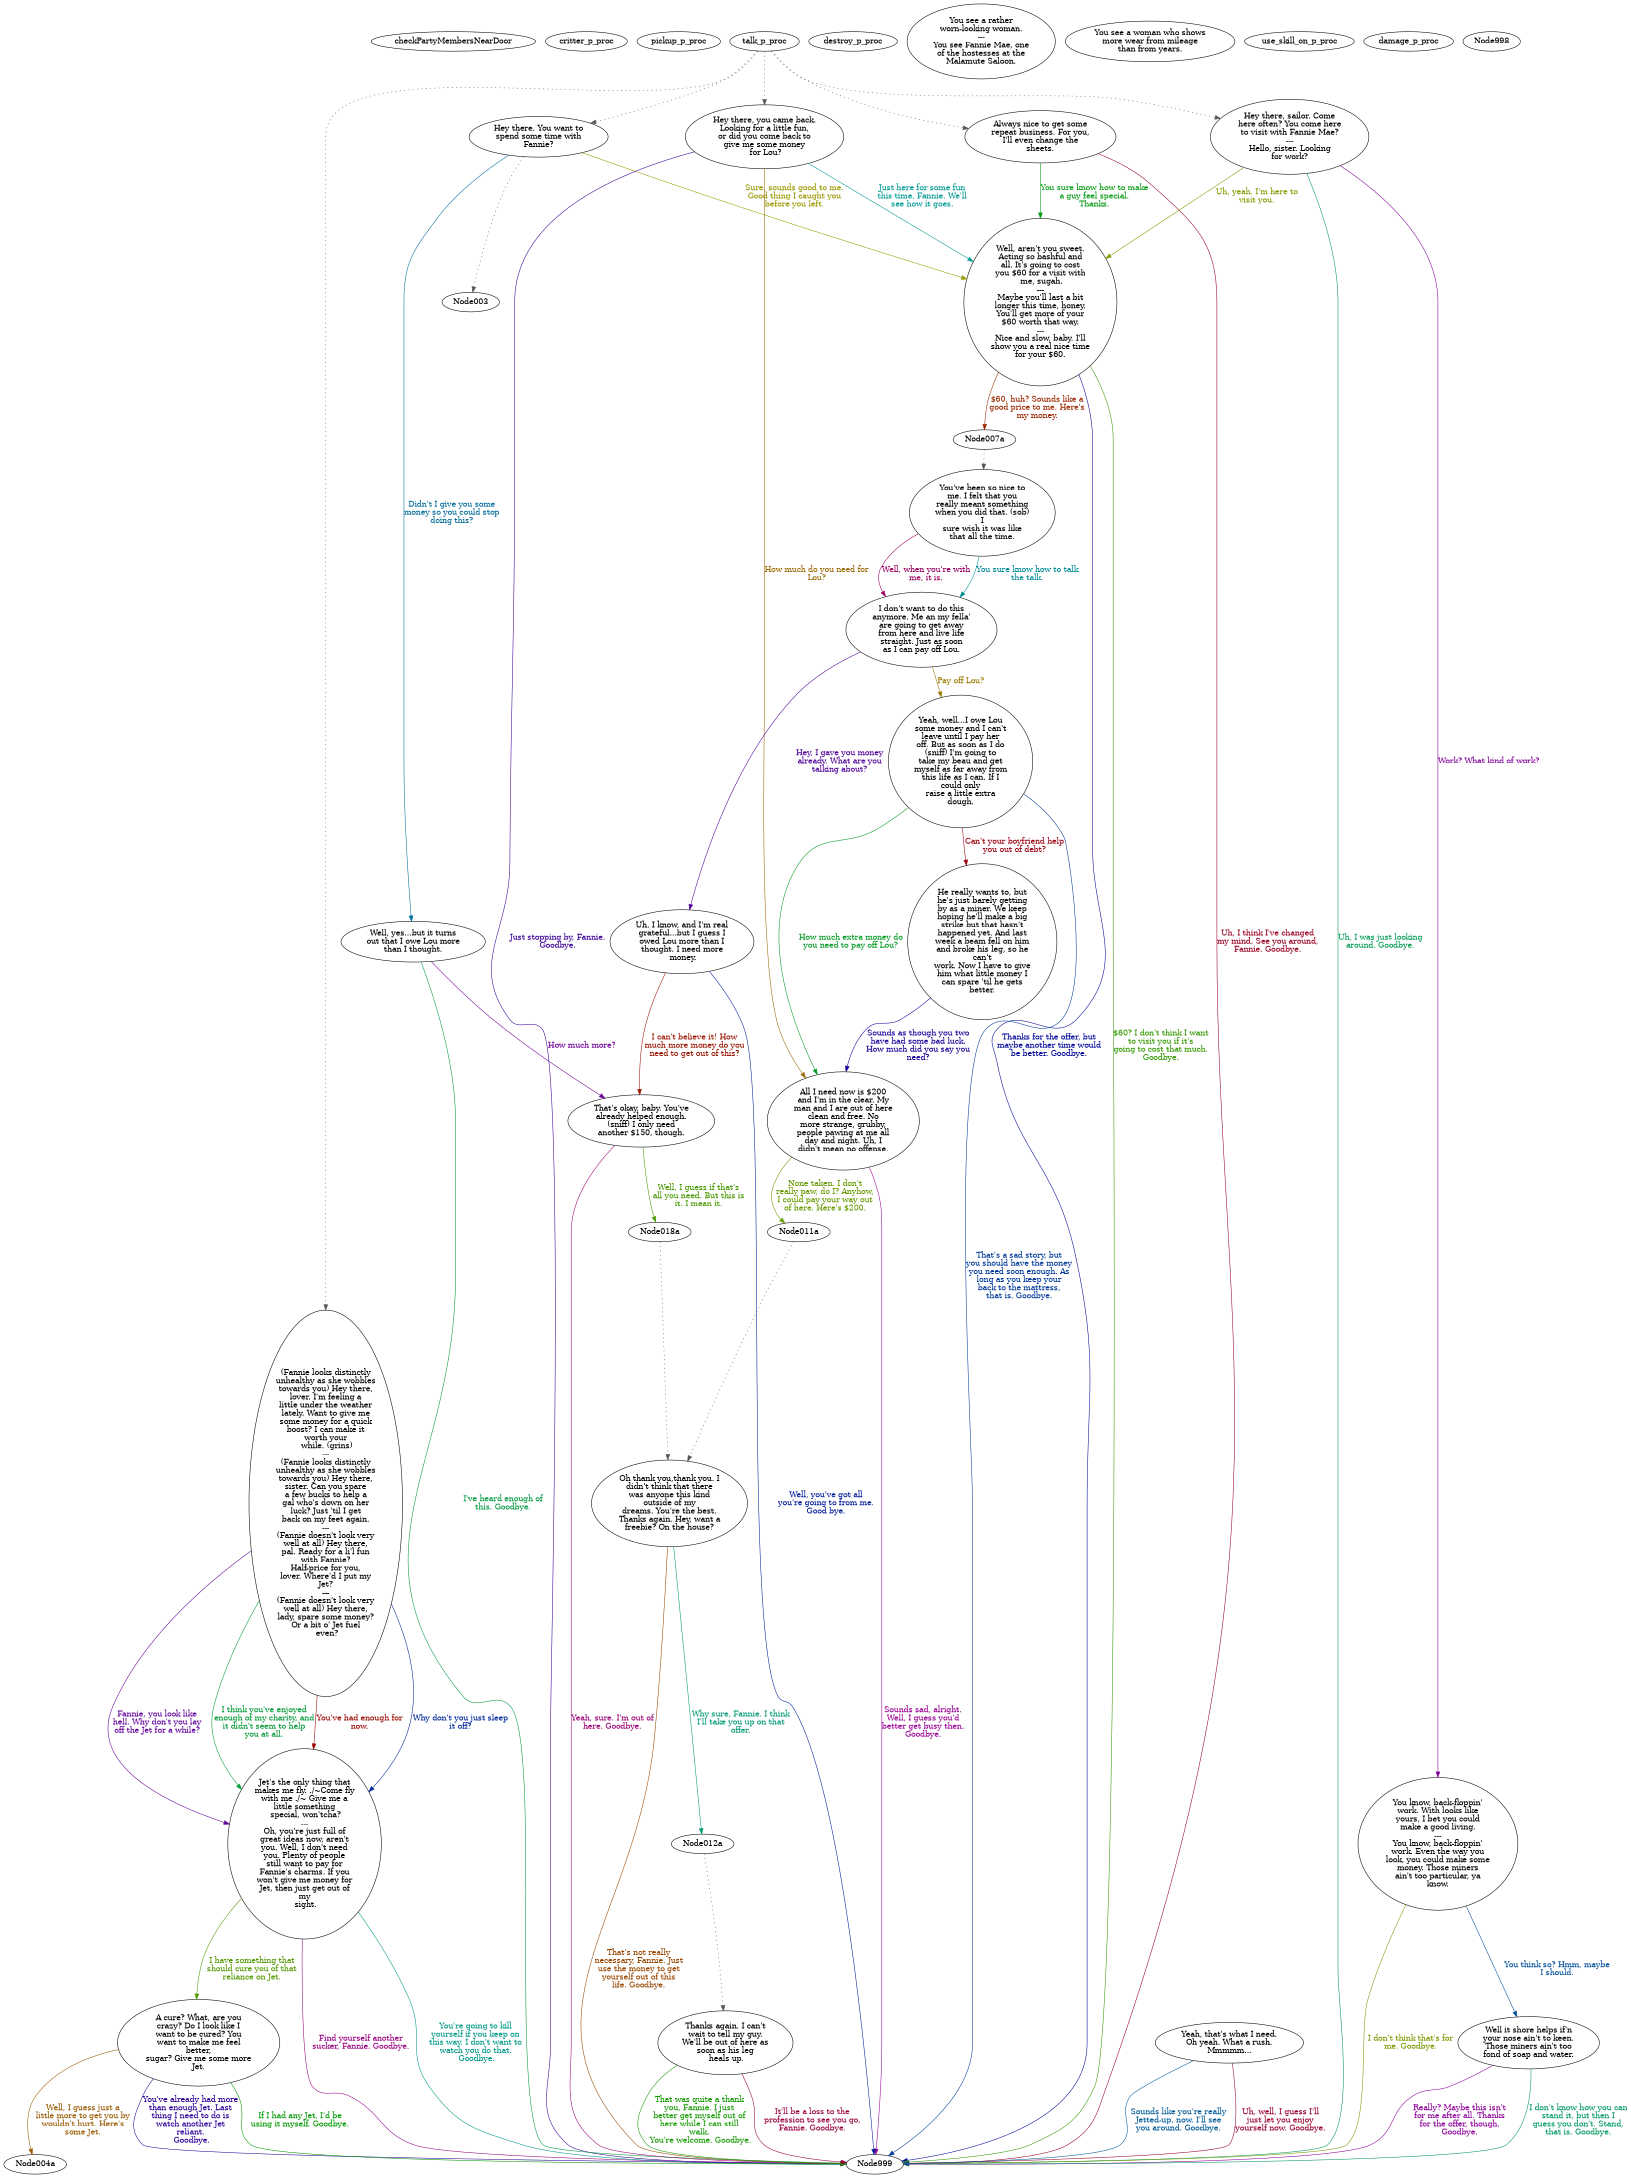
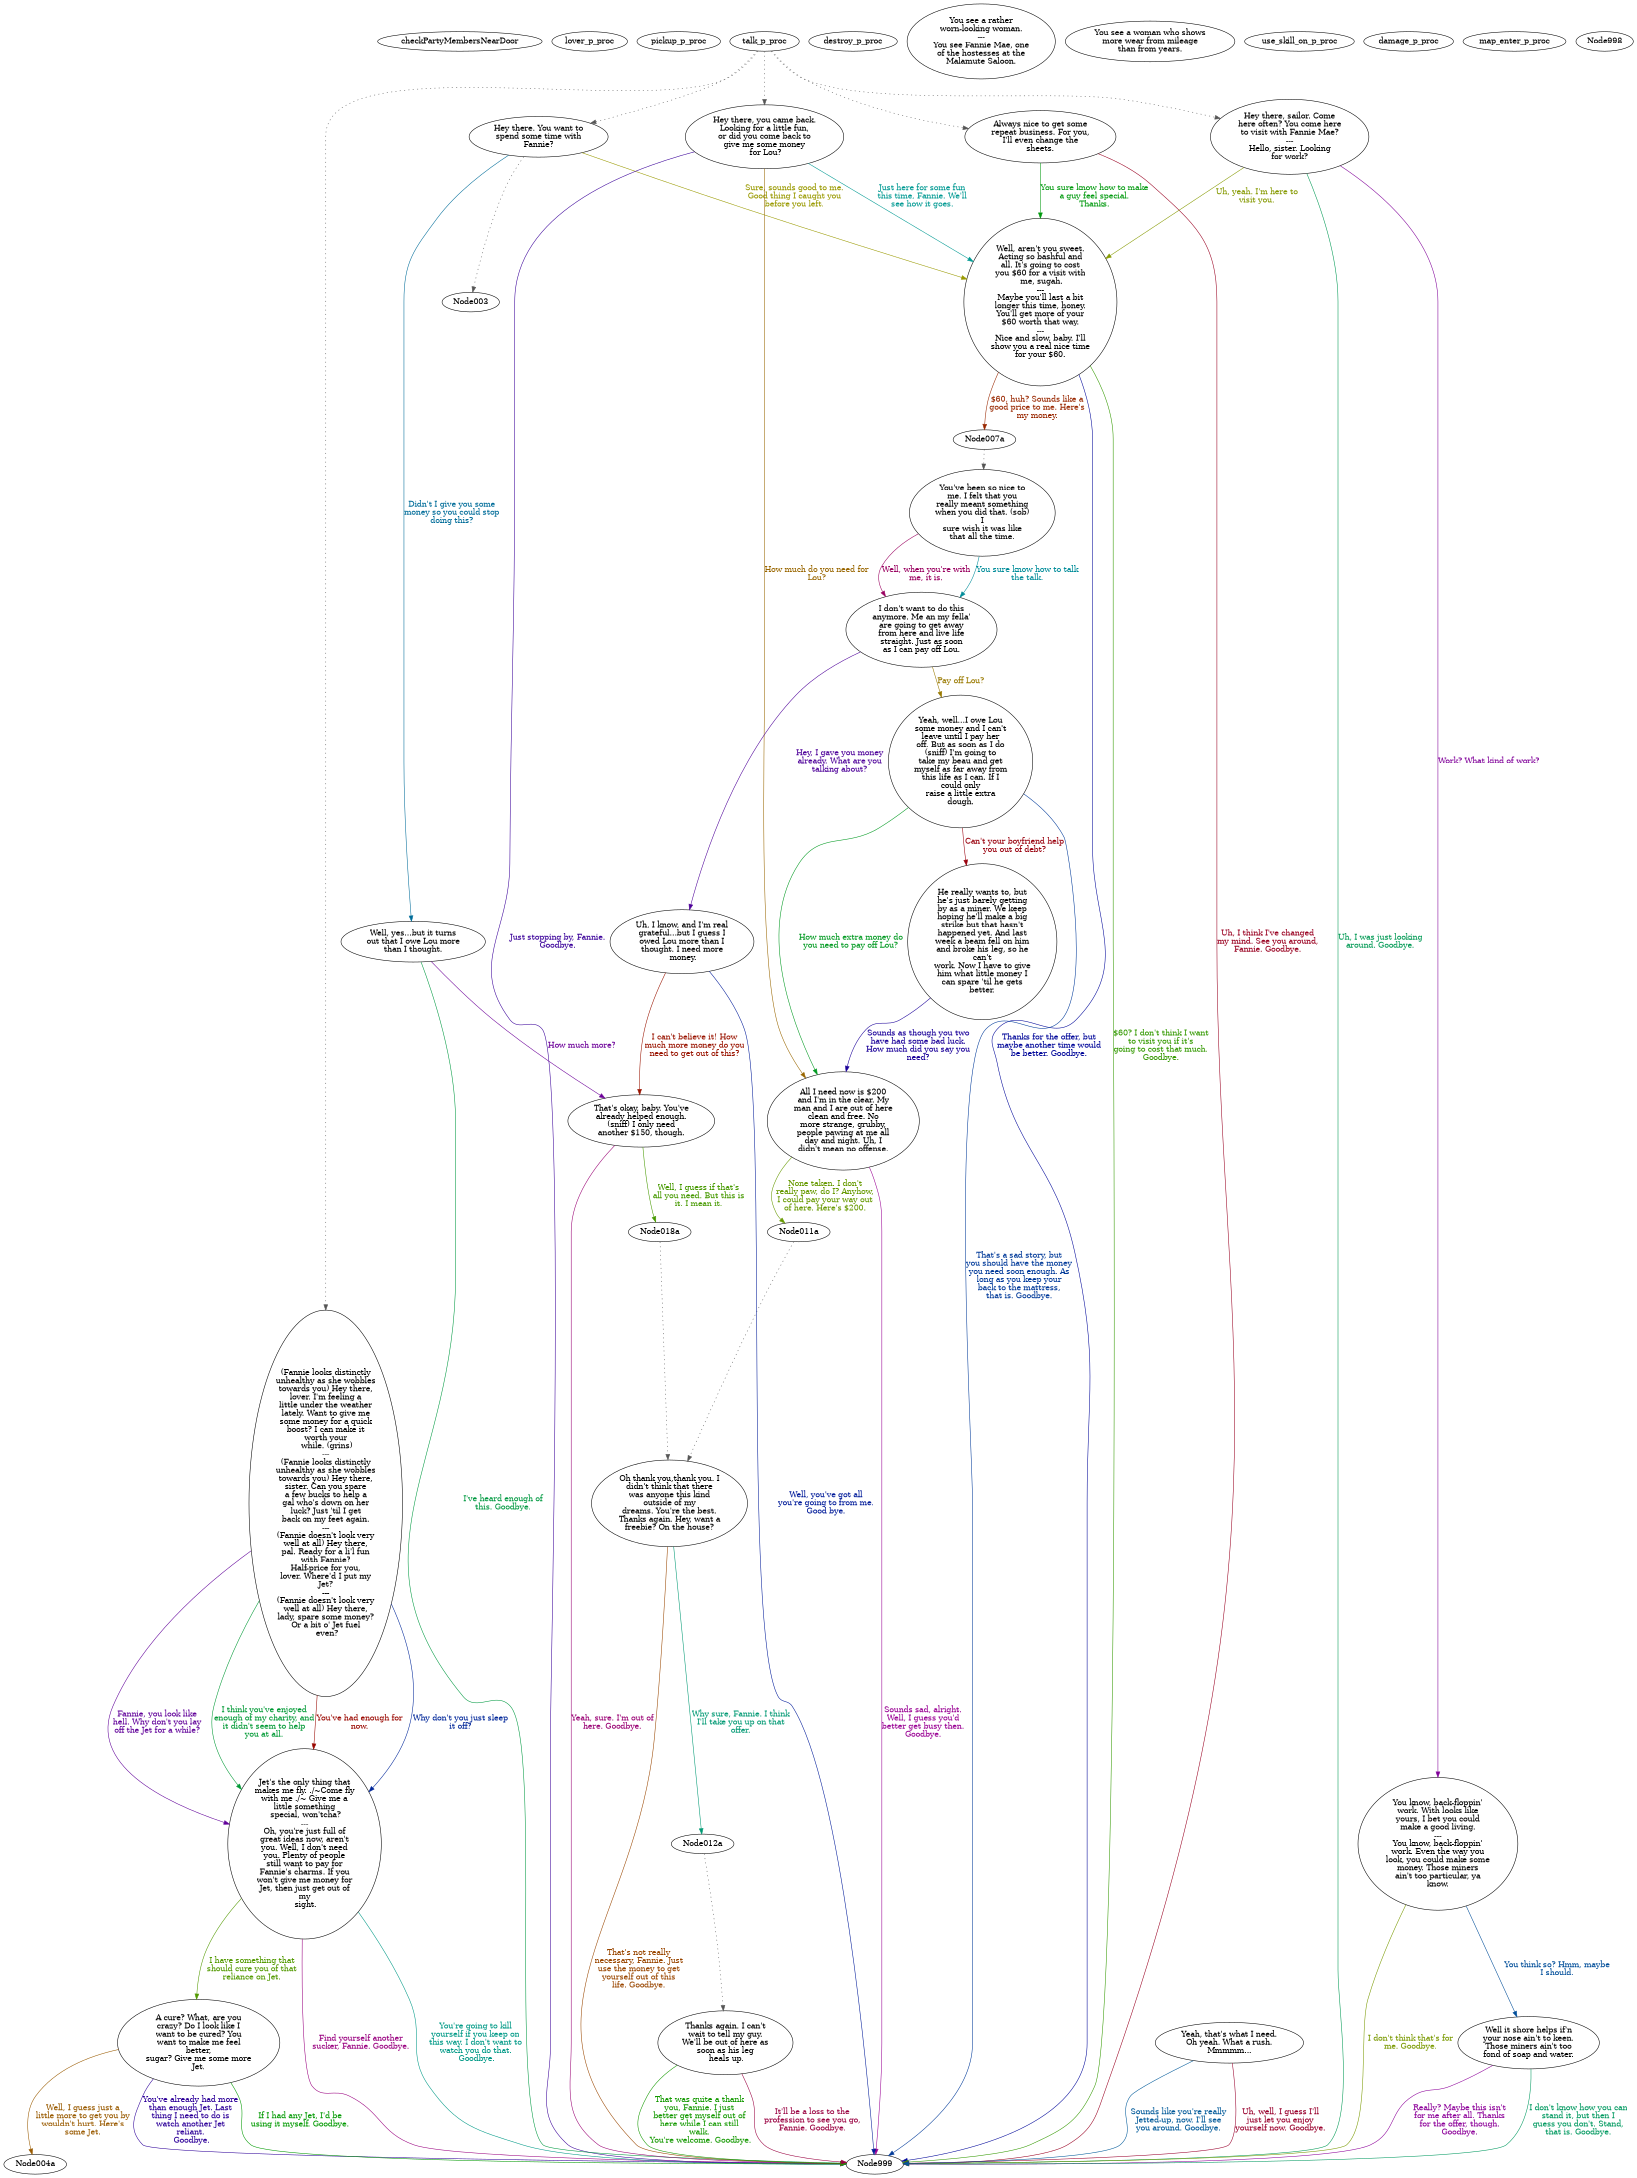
node "critter_p_proc": label "critter_p_proc" -> "lover_p_proc"
node "map_enter_p_proc": added
